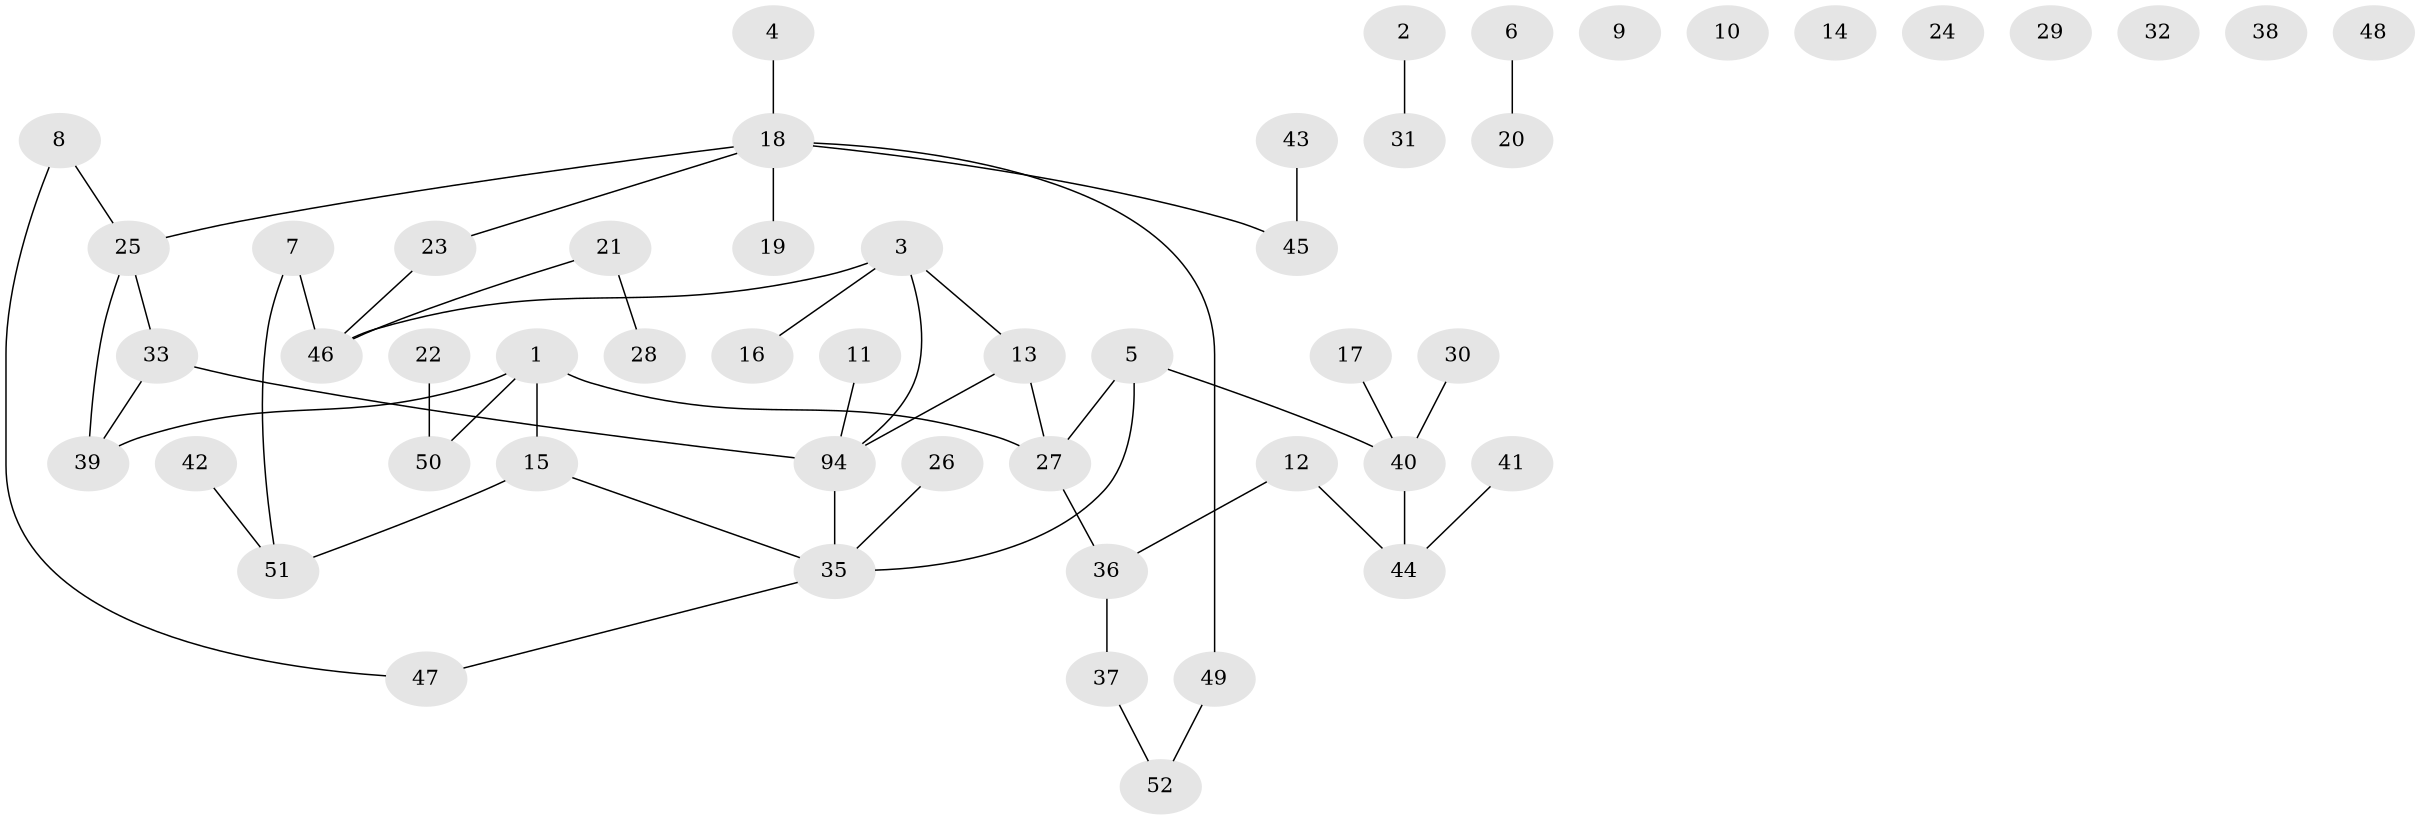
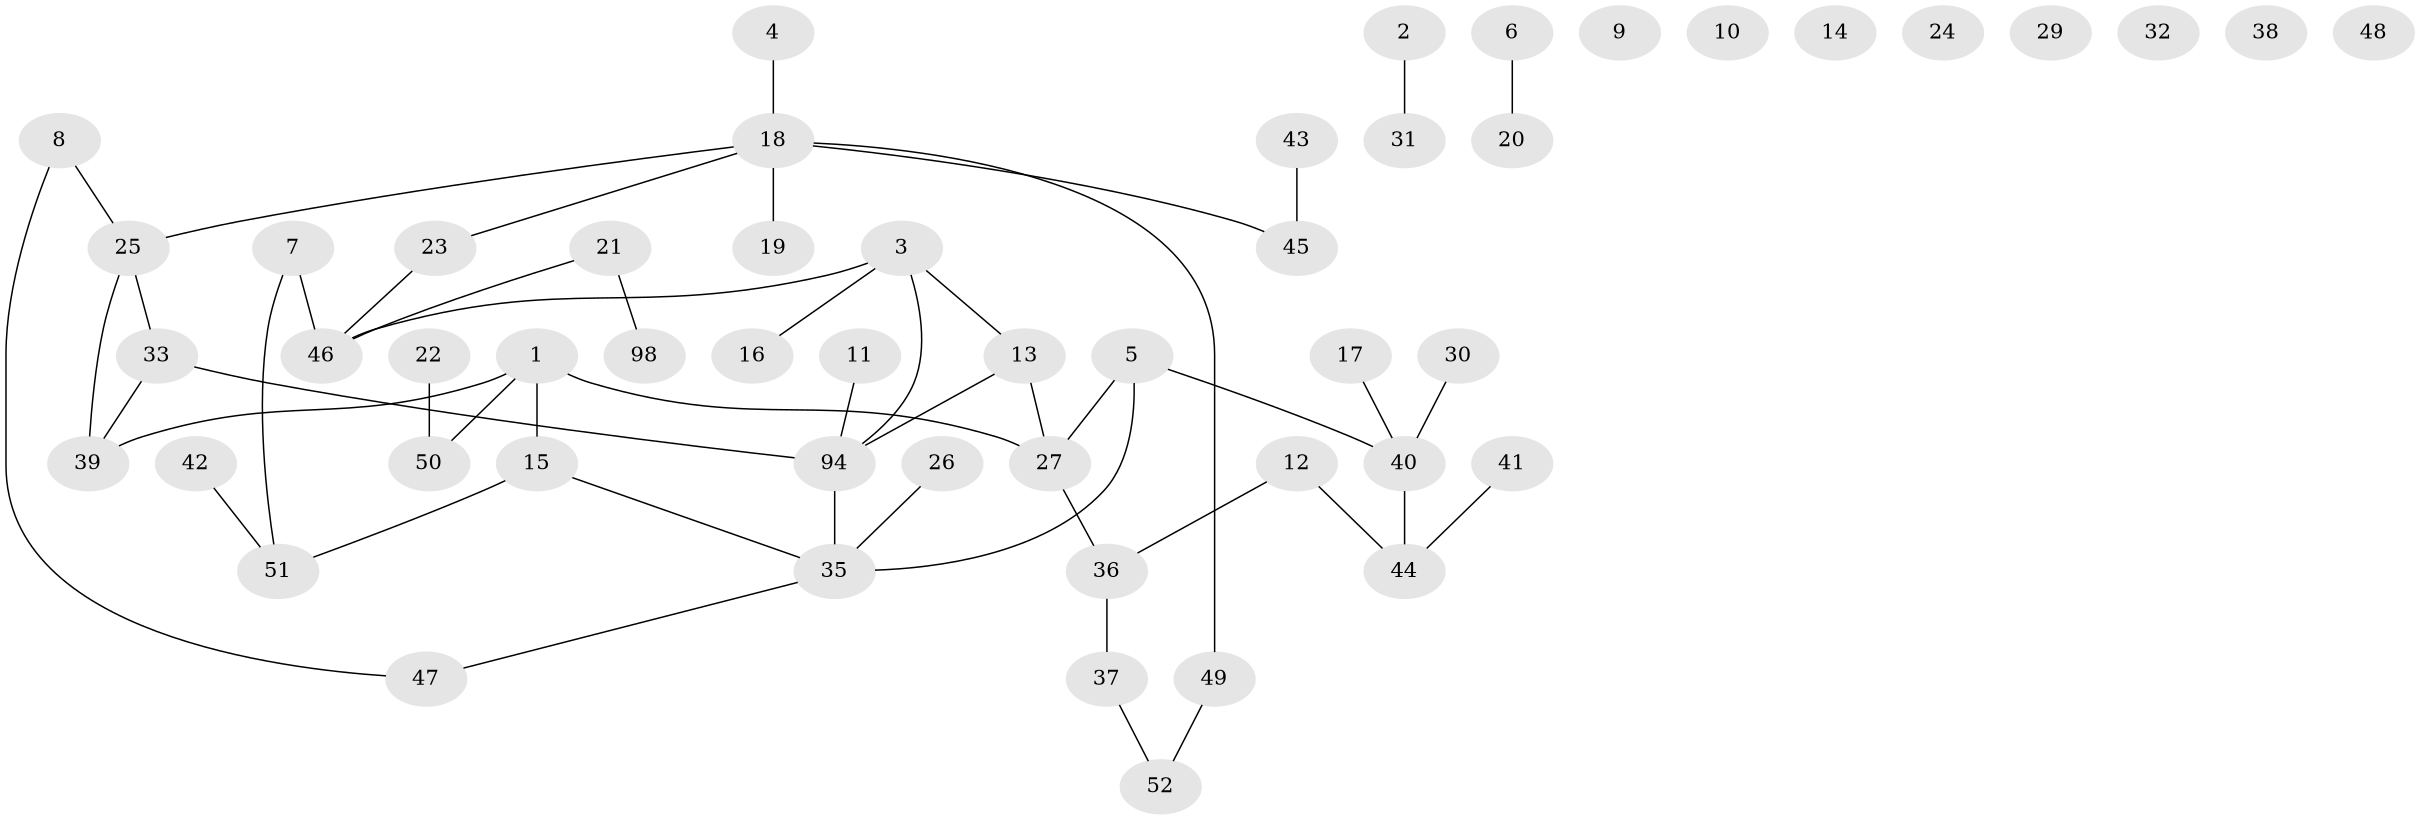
node "28": label "28" -> "98"
